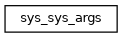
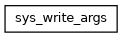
node "sys_sys_args": label "sys_sys_args" -> "sys_write_args"
